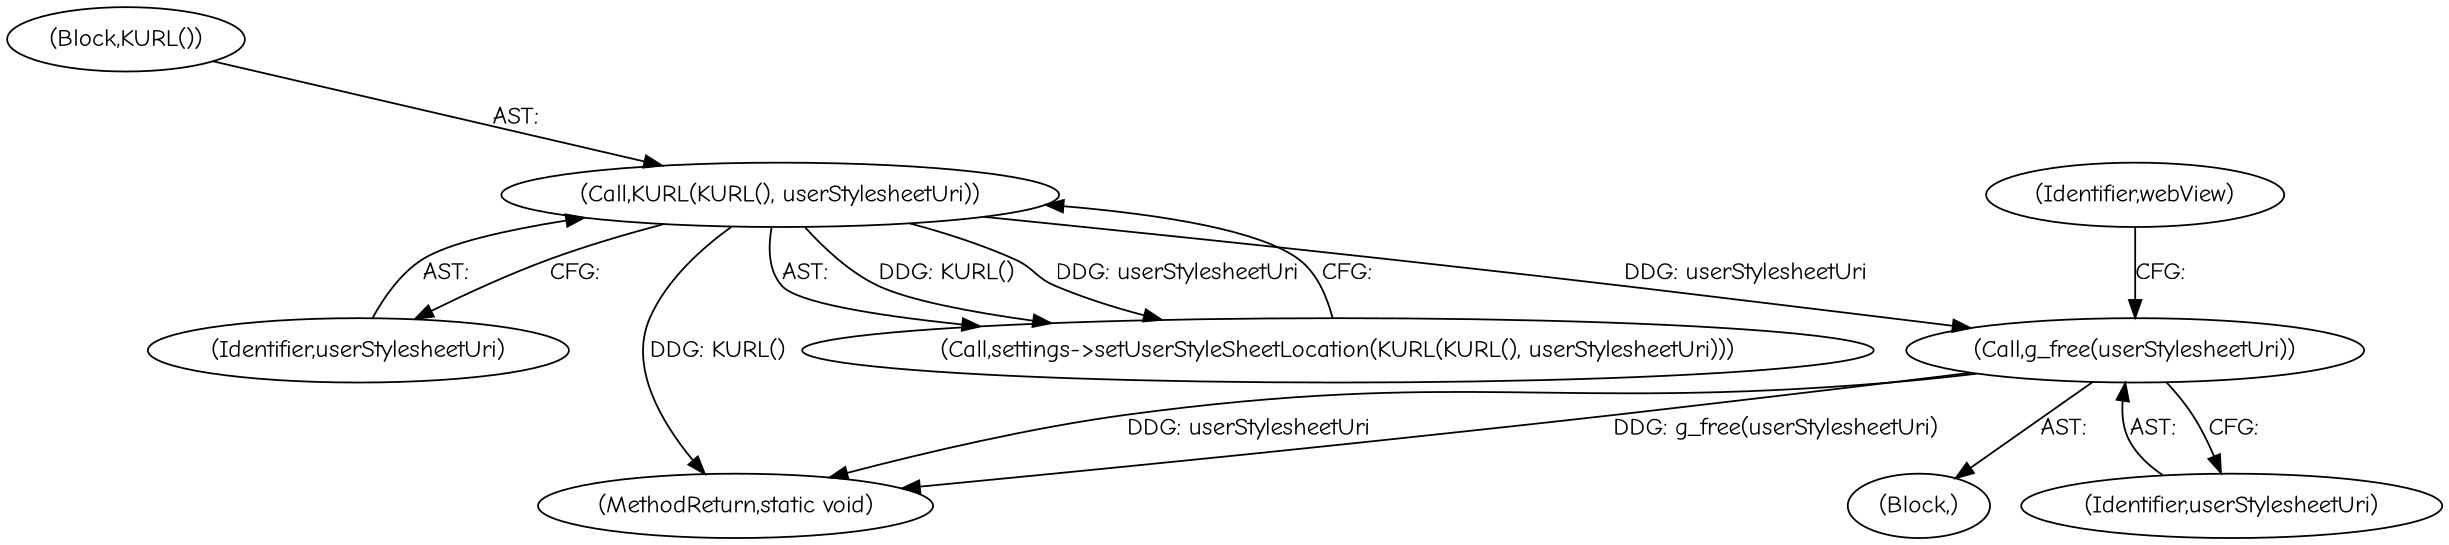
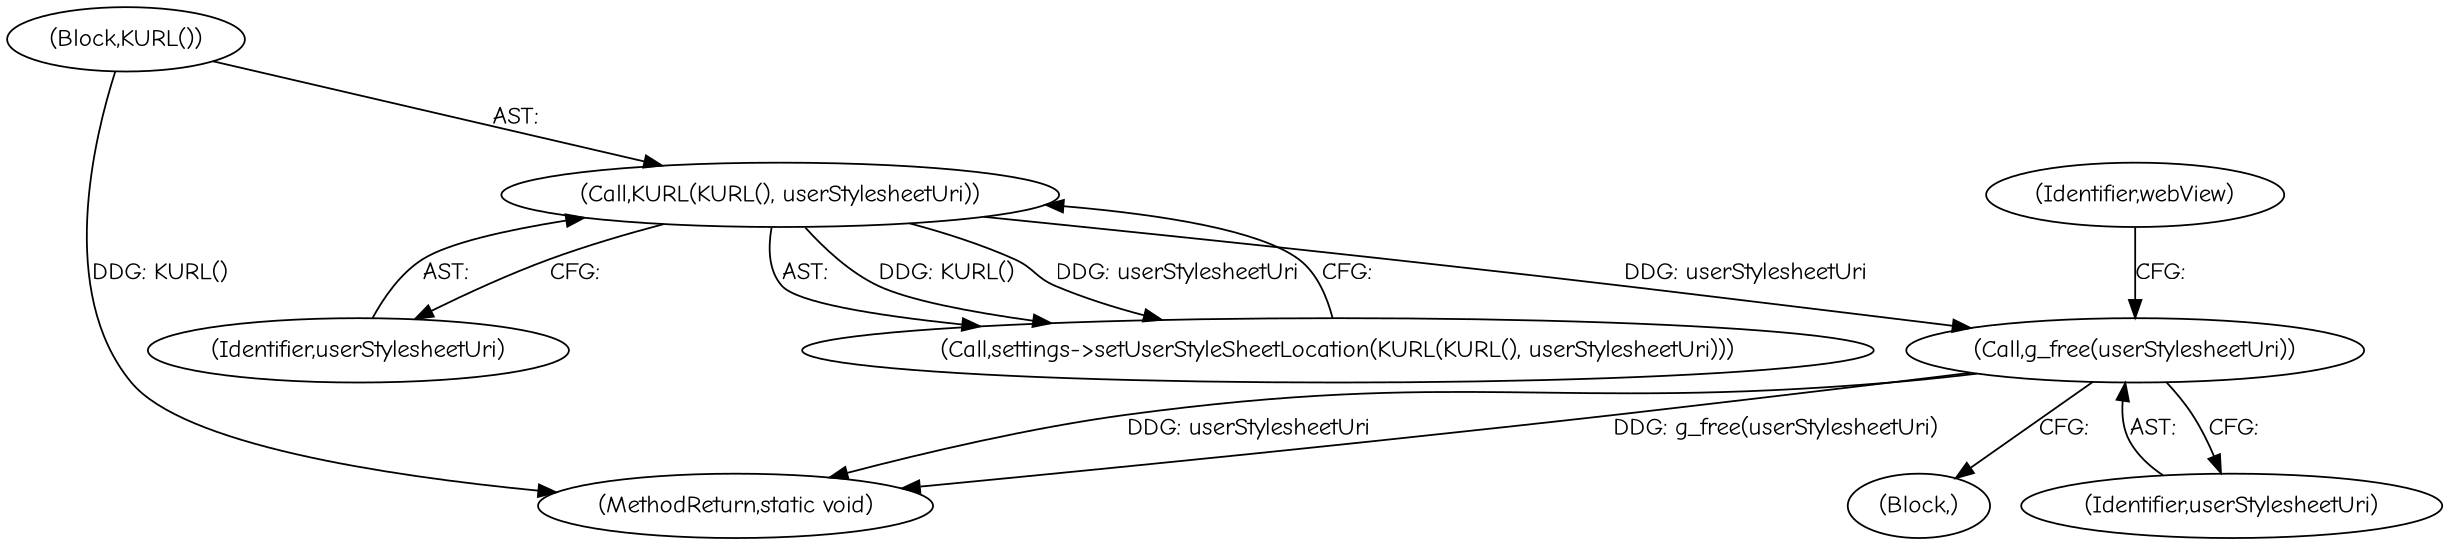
edge "(Call,KURL(KURL(), userStylesheetUri))" -> "(MethodReturn,static void)": now "(Block,KURL())" -> "(MethodReturn,static void)"
edge "(Call,g_free(userStylesheetUri))" -> "(Block,)": label "AST: " -> "CFG: "
